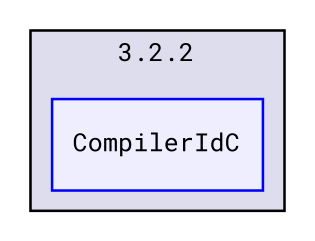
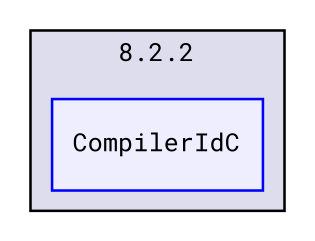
cluster "3.2.2": label "3.2.2" -> "8.2.2"
